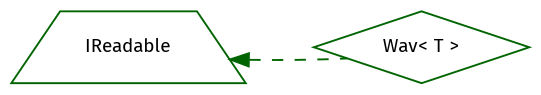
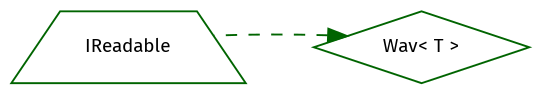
edge "Wav< T >" -> "IReadable": reversed
